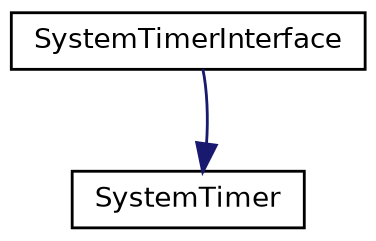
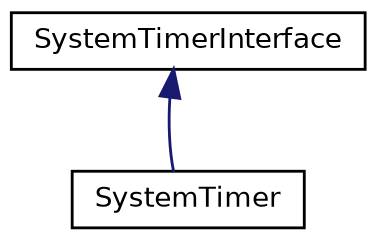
edge "SystemTimerInterface" -> "SystemTimer": reversed
